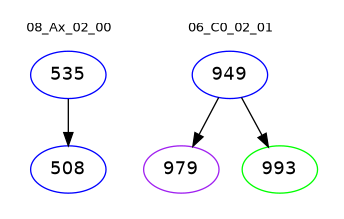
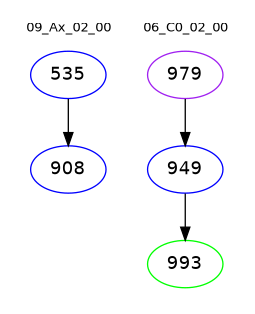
cluster "08_Ax_02_00": label "08_Ax_02_00" -> "09_Ax_02_00"
cluster "06_C0_02_01": label "06_C0_02_01" -> "06_C0_02_00"
edge "949" -> "979": reversed
node "508": label "508" -> "908"
